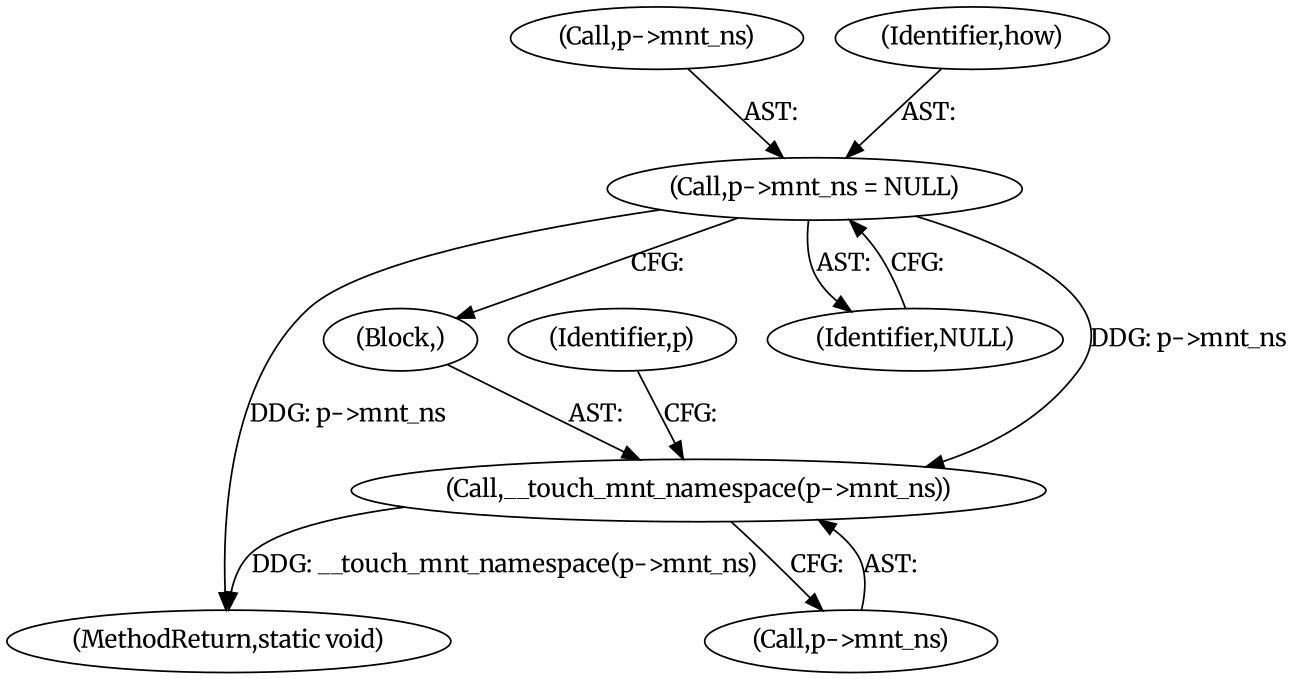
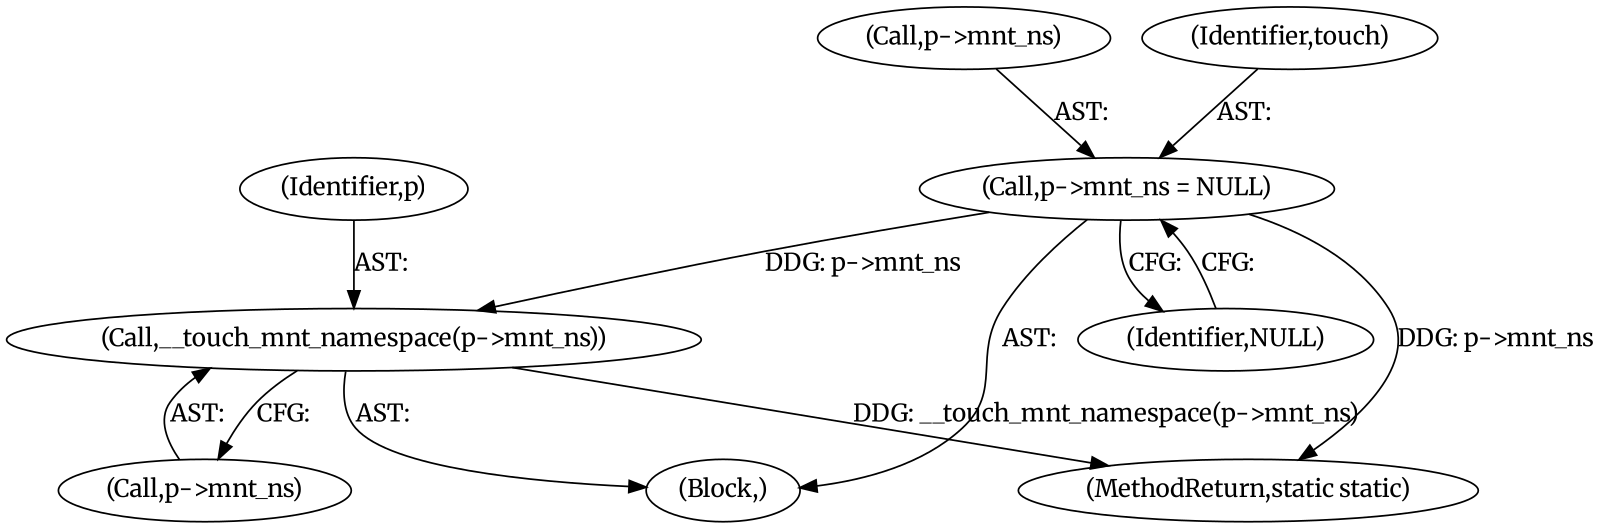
node "(Identifier,how)": label "(Identifier,how)" -> "(Identifier,touch)"
edge "(Call,p->mnt_ns = NULL)" -> "(Block,)": label "CFG: " -> "AST: "
edge "(Call,p->mnt_ns = NULL)" -> "(Identifier,NULL)": label "AST: " -> "CFG: "
edge "(Block,)" -> "(Call,__touch_mnt_namespace(p->mnt_ns))": reversed
edge "(Identifier,p)" -> "(Call,__touch_mnt_namespace(p->mnt_ns))": label "CFG: " -> "AST: "
node "(MethodReturn,static void)": label "(MethodReturn,static void)" -> "(MethodReturn,static static)"
